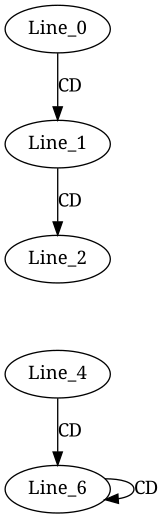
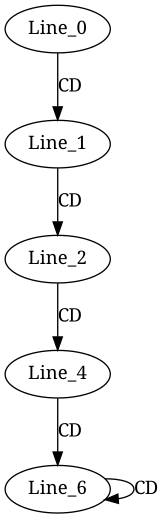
edge "Line_2" -> "Line_4": added, label "CD"
